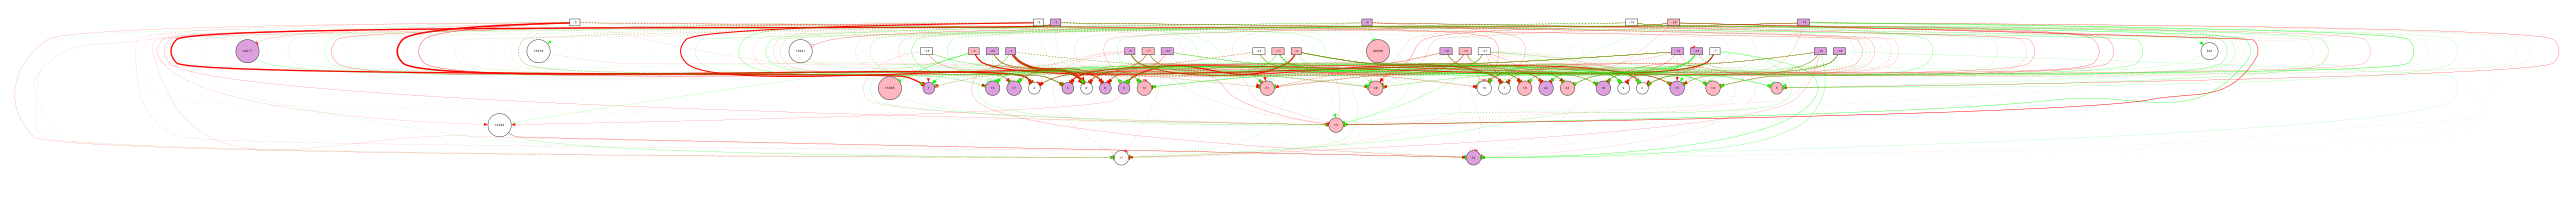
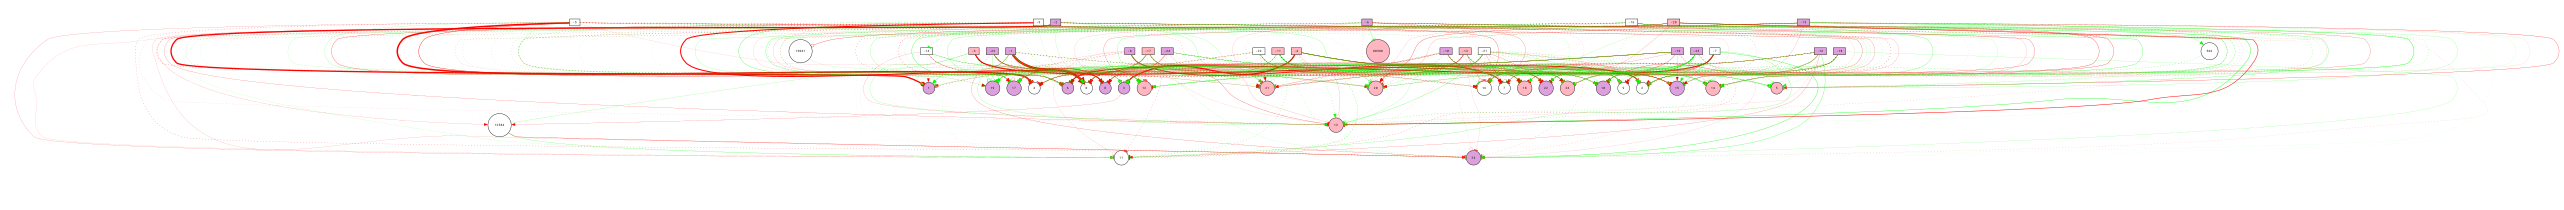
edge "-20" -> "-25": now "-20" -> "18"
node "14617": removed
node "15870": removed
node "15805": removed
edge "-2" -> "11": now "-2" -> "-14"
edge "-3" -> "11": color red -> green
